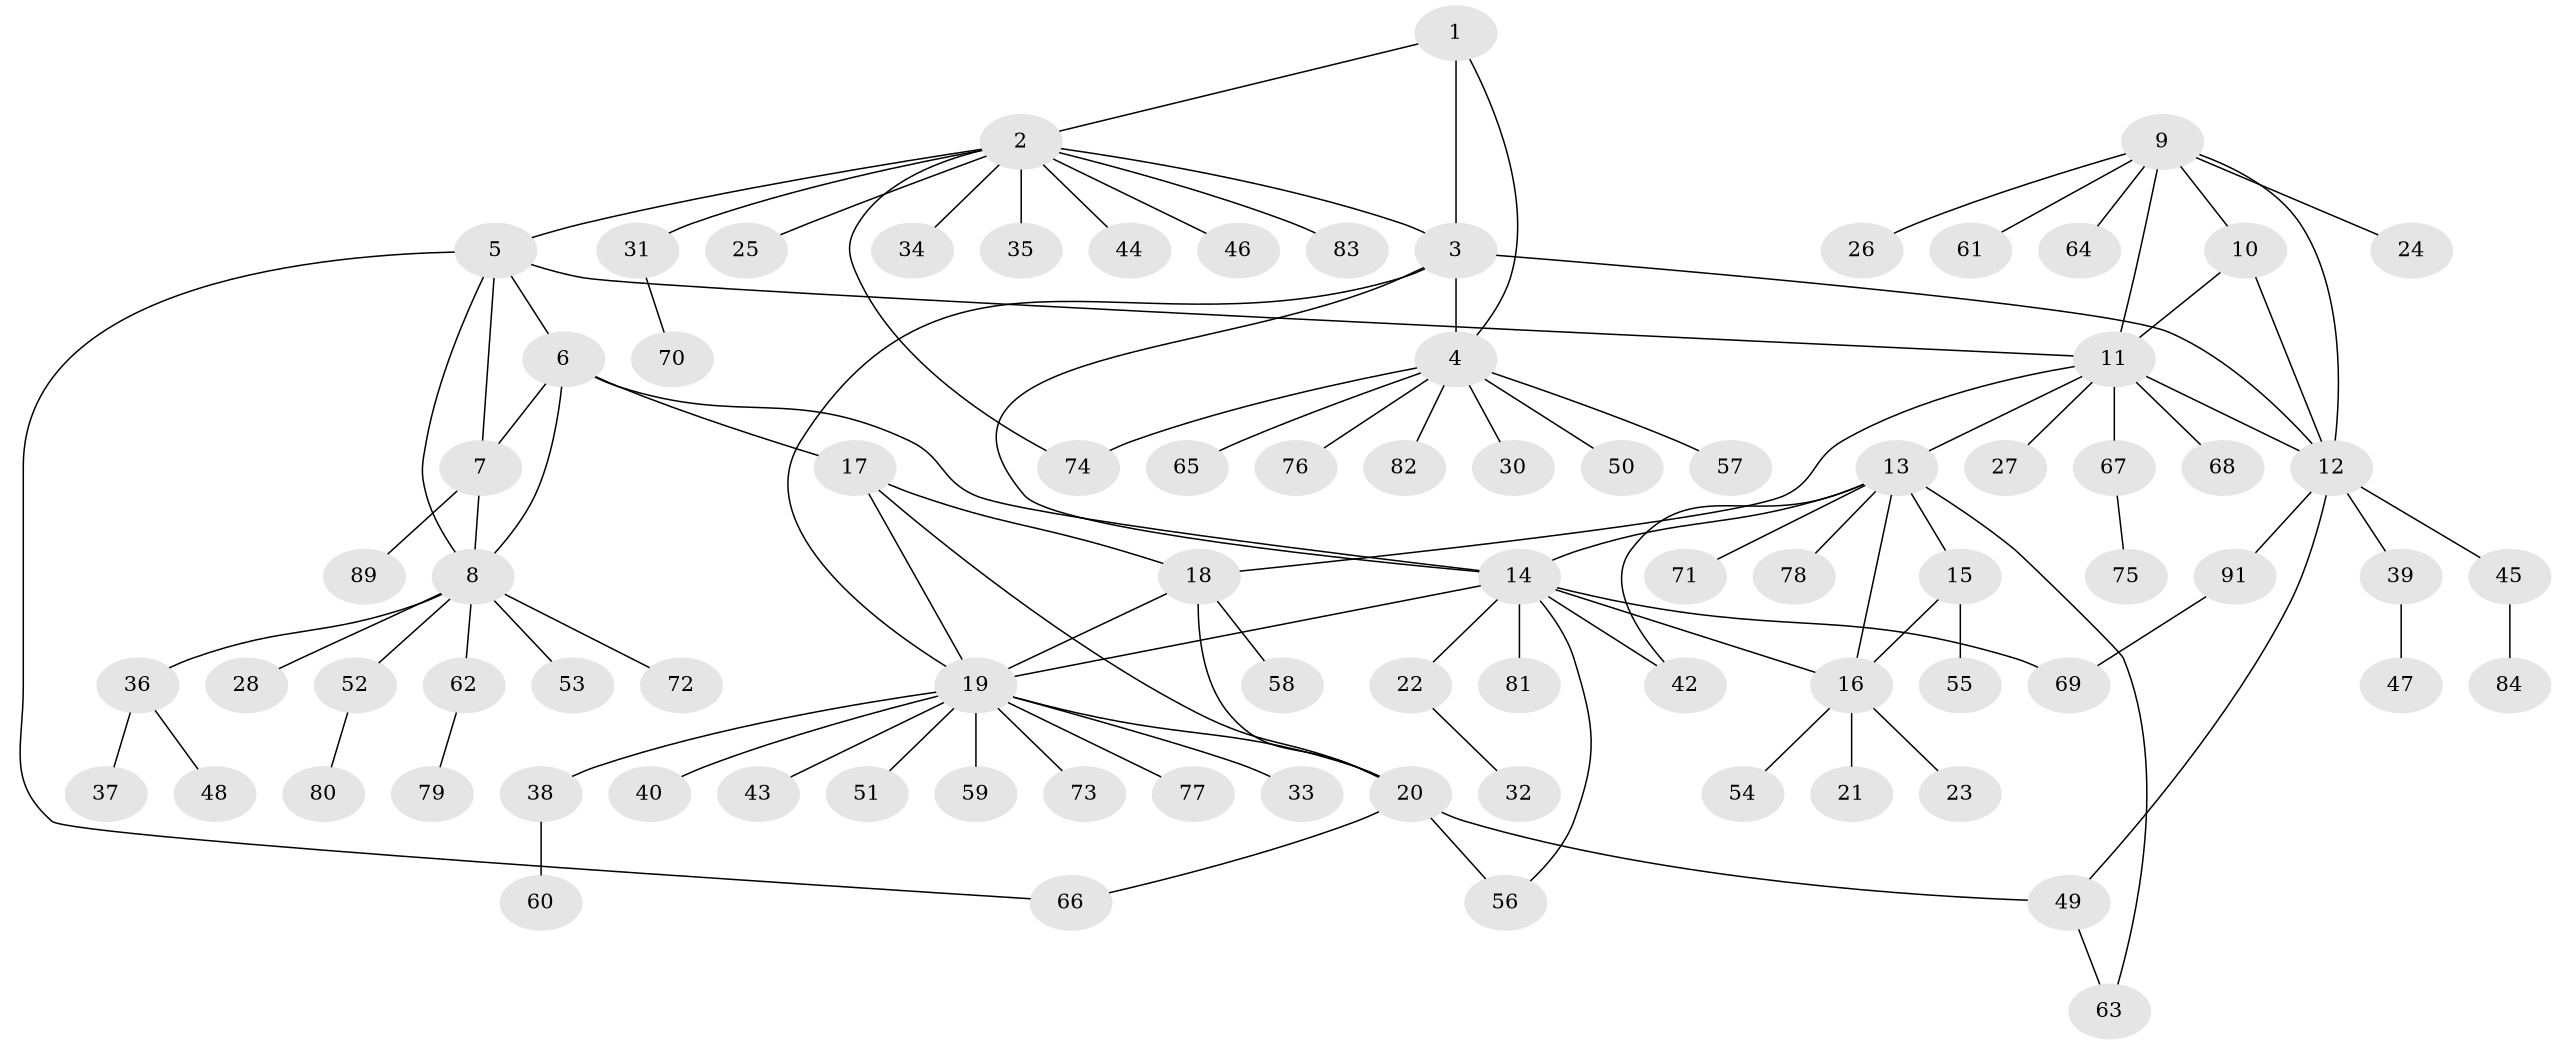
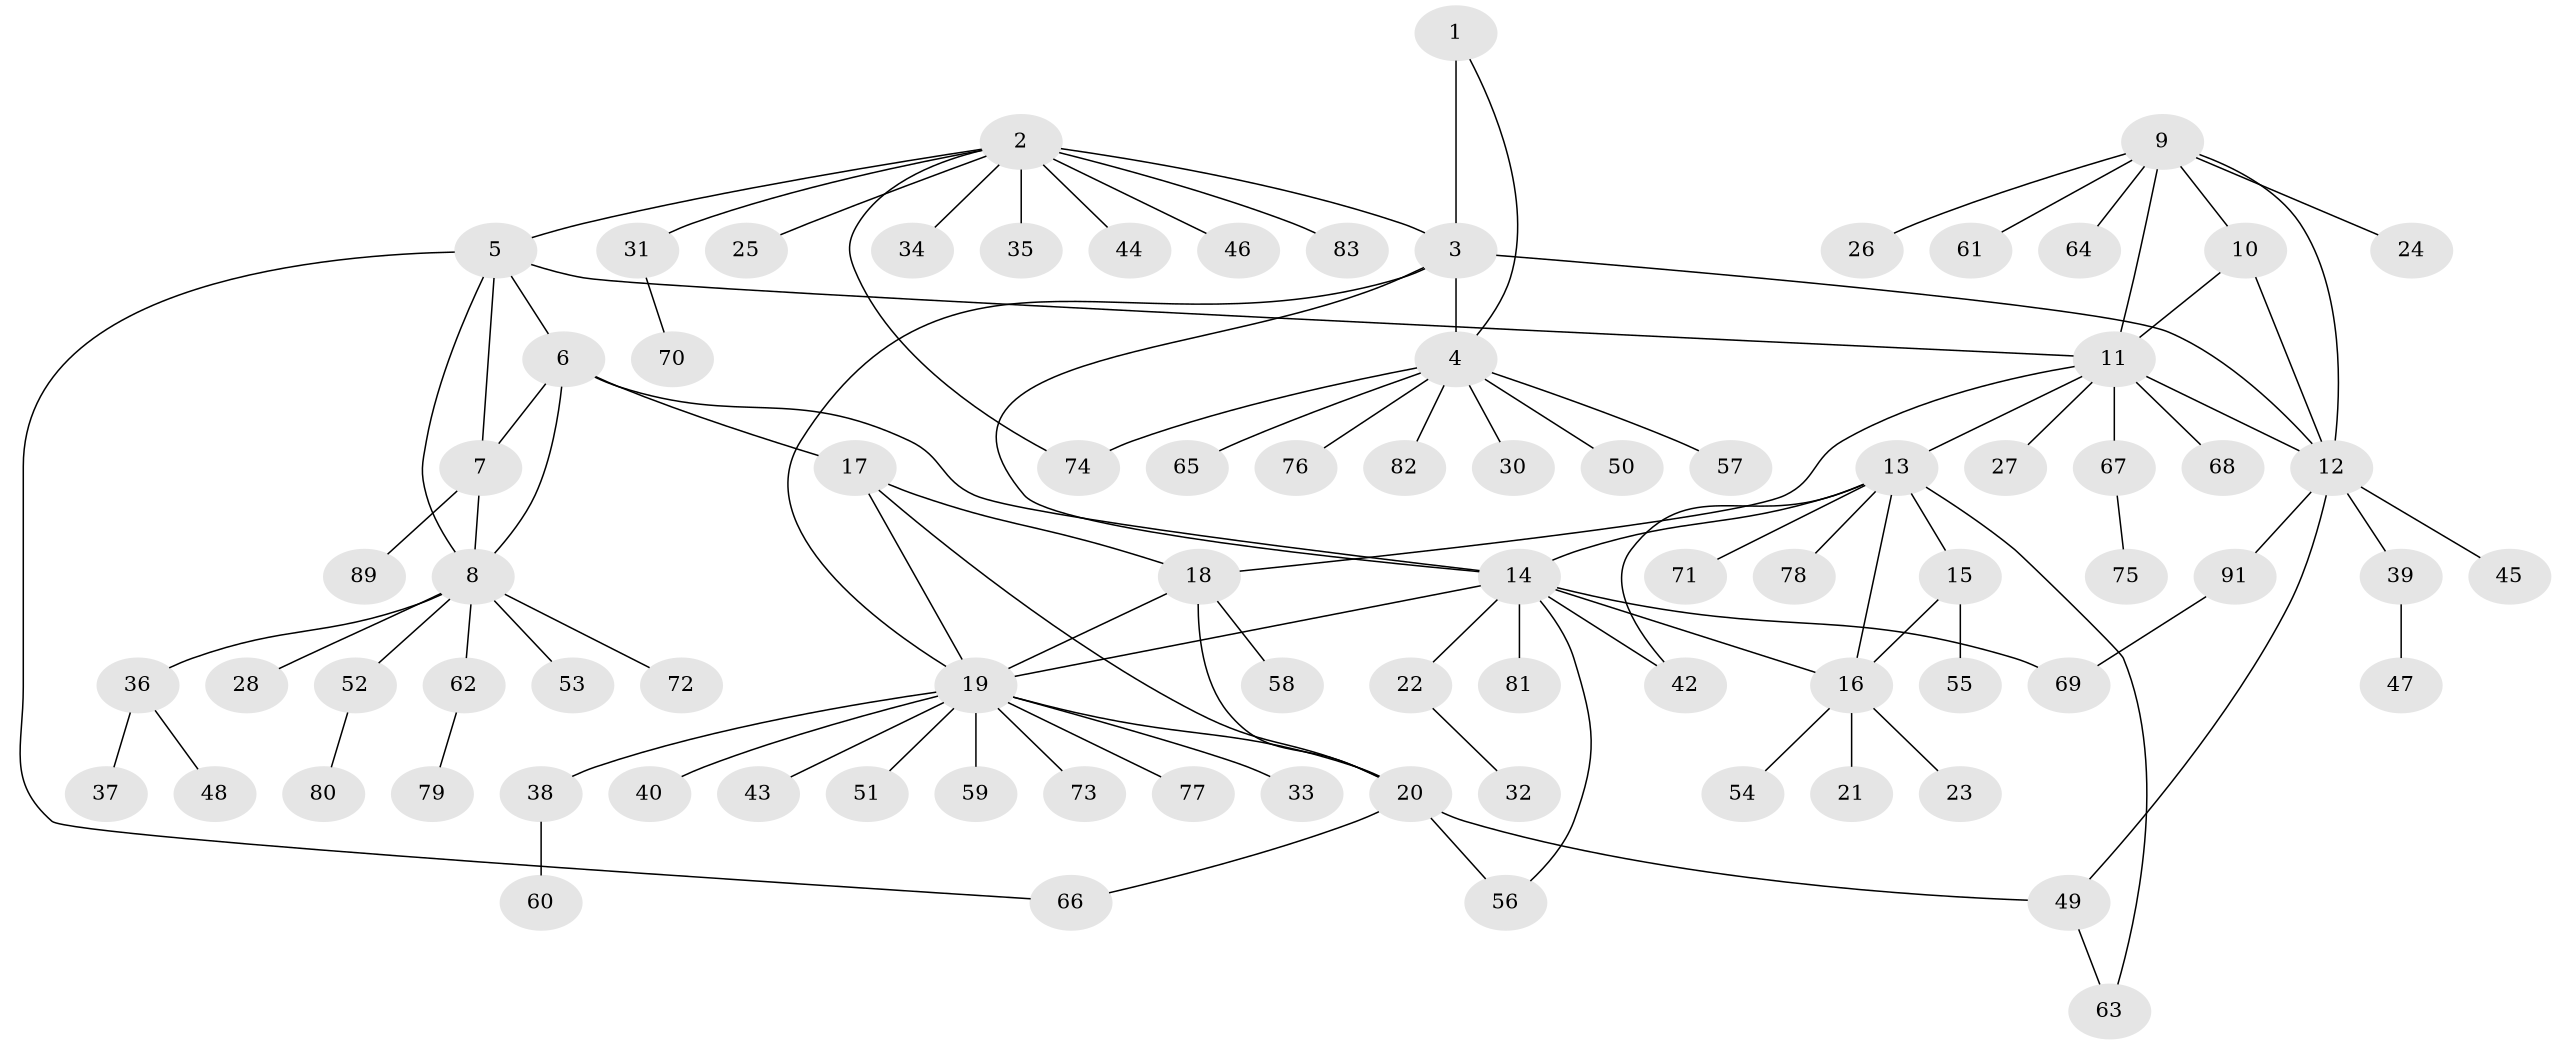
edge "1" -- "2": removed
node "84": removed
